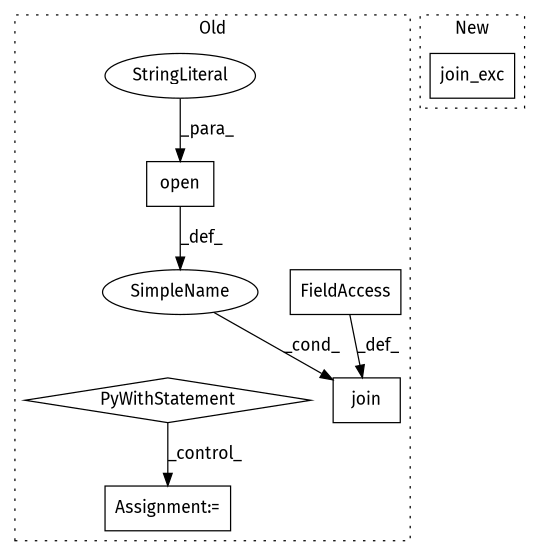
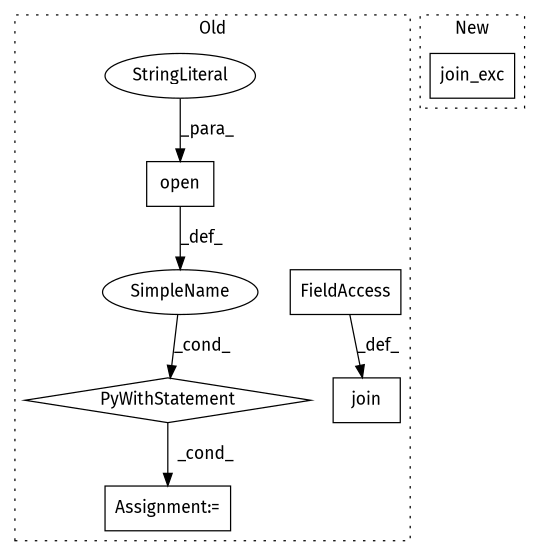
edge "SimpleName" -> "join": now "SimpleName" -> "PyWithStatement"
edge "PyWithStatement" -> "Assignment:=": label "_control_" -> "_cond_"
